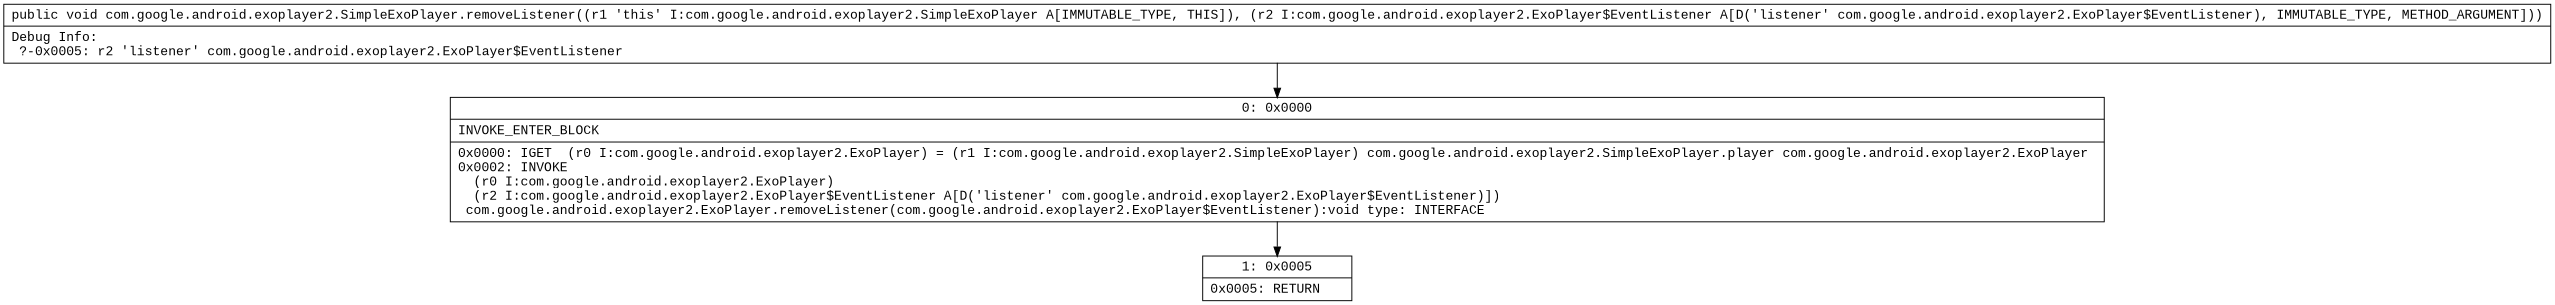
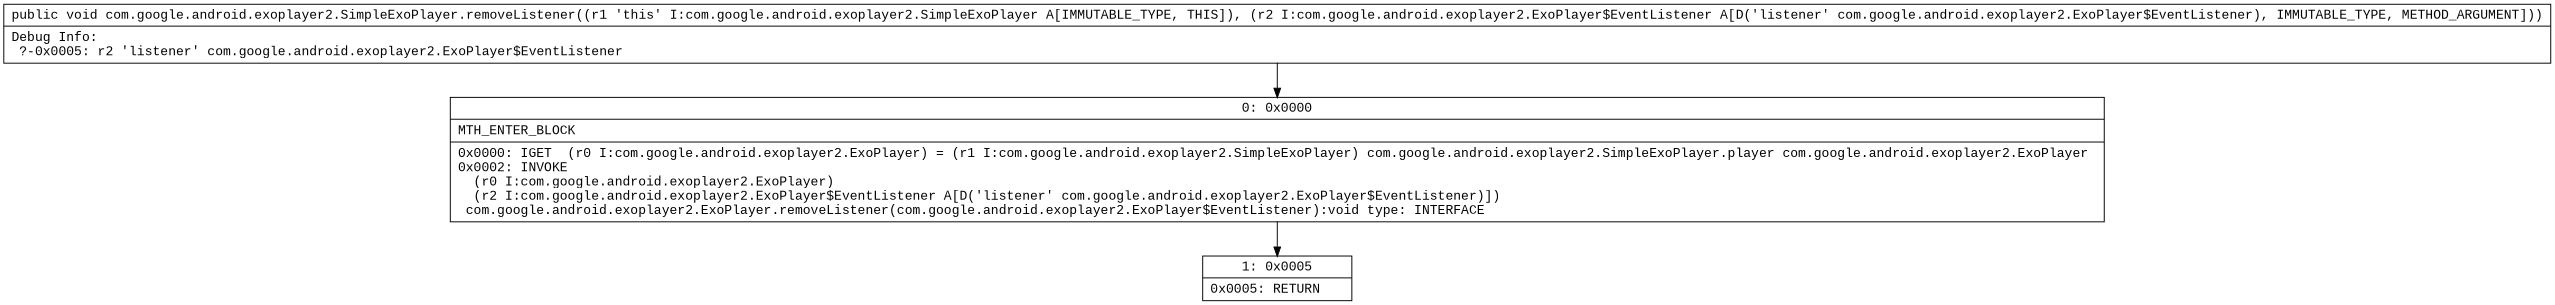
node "0: 0x0000": text "INVOKE_ENTER_BLOCK" -> "MTH_ENTER_BLOCK"
